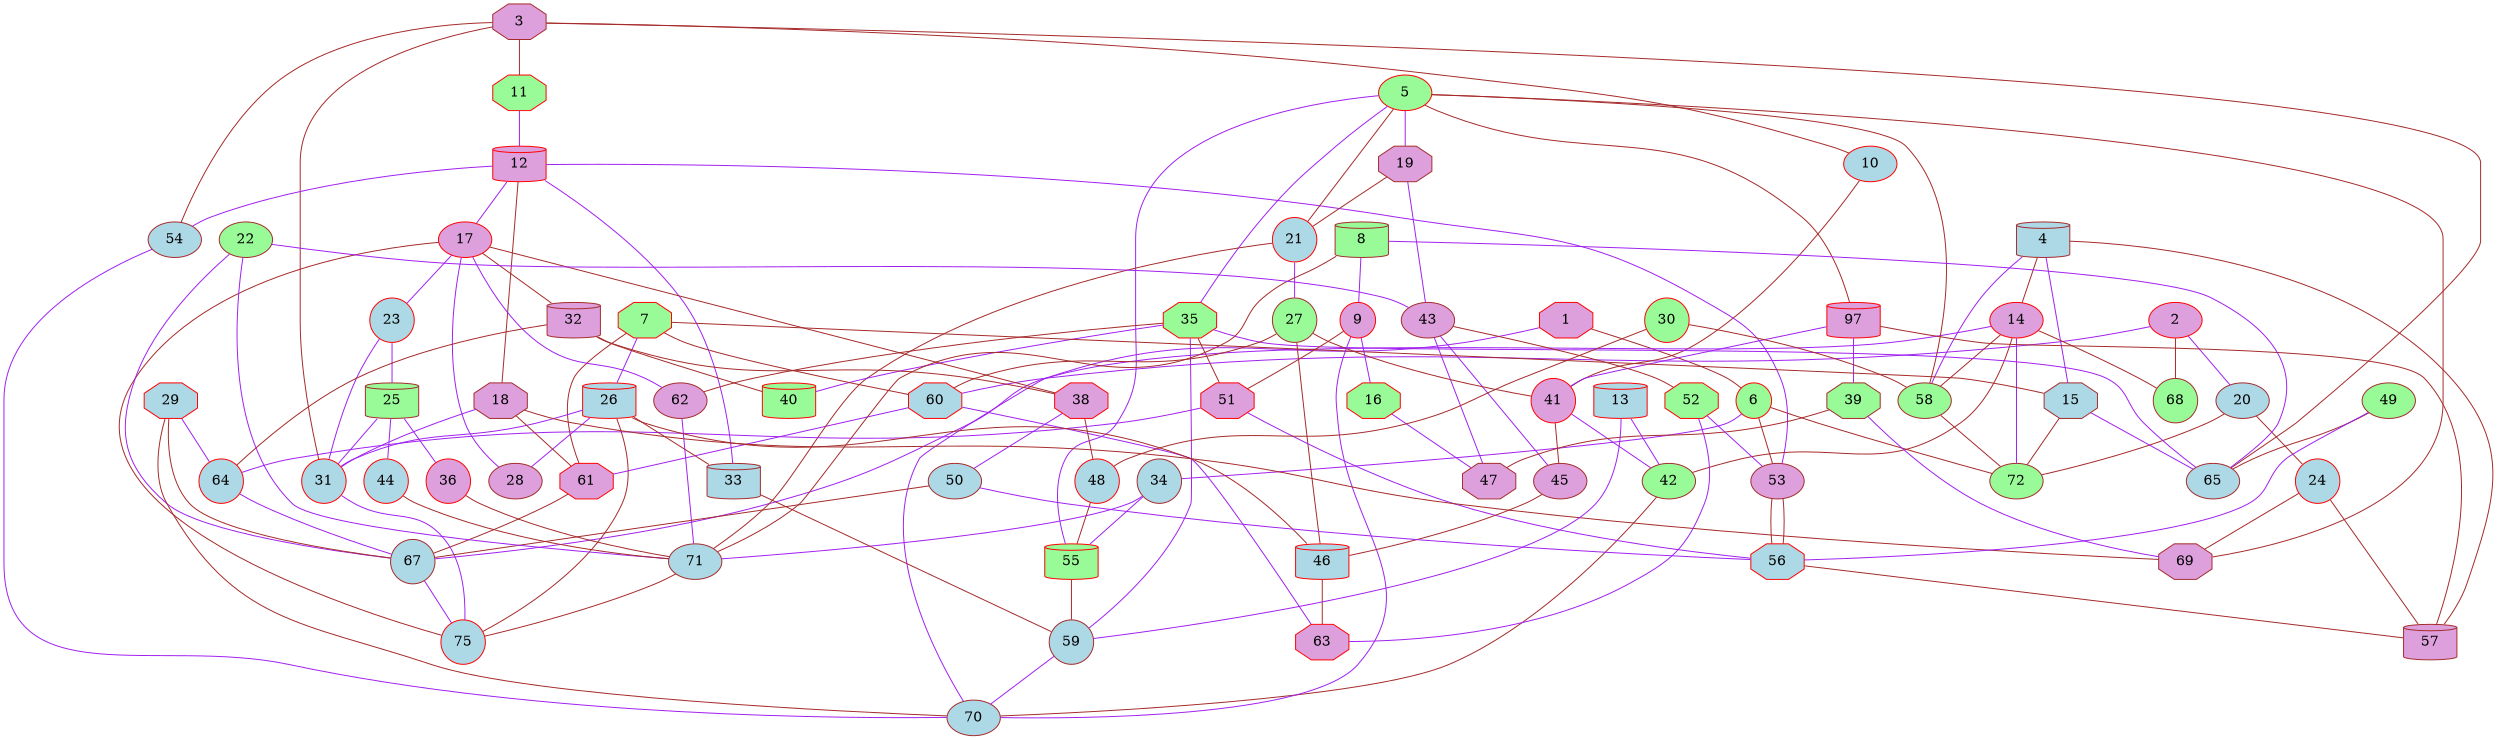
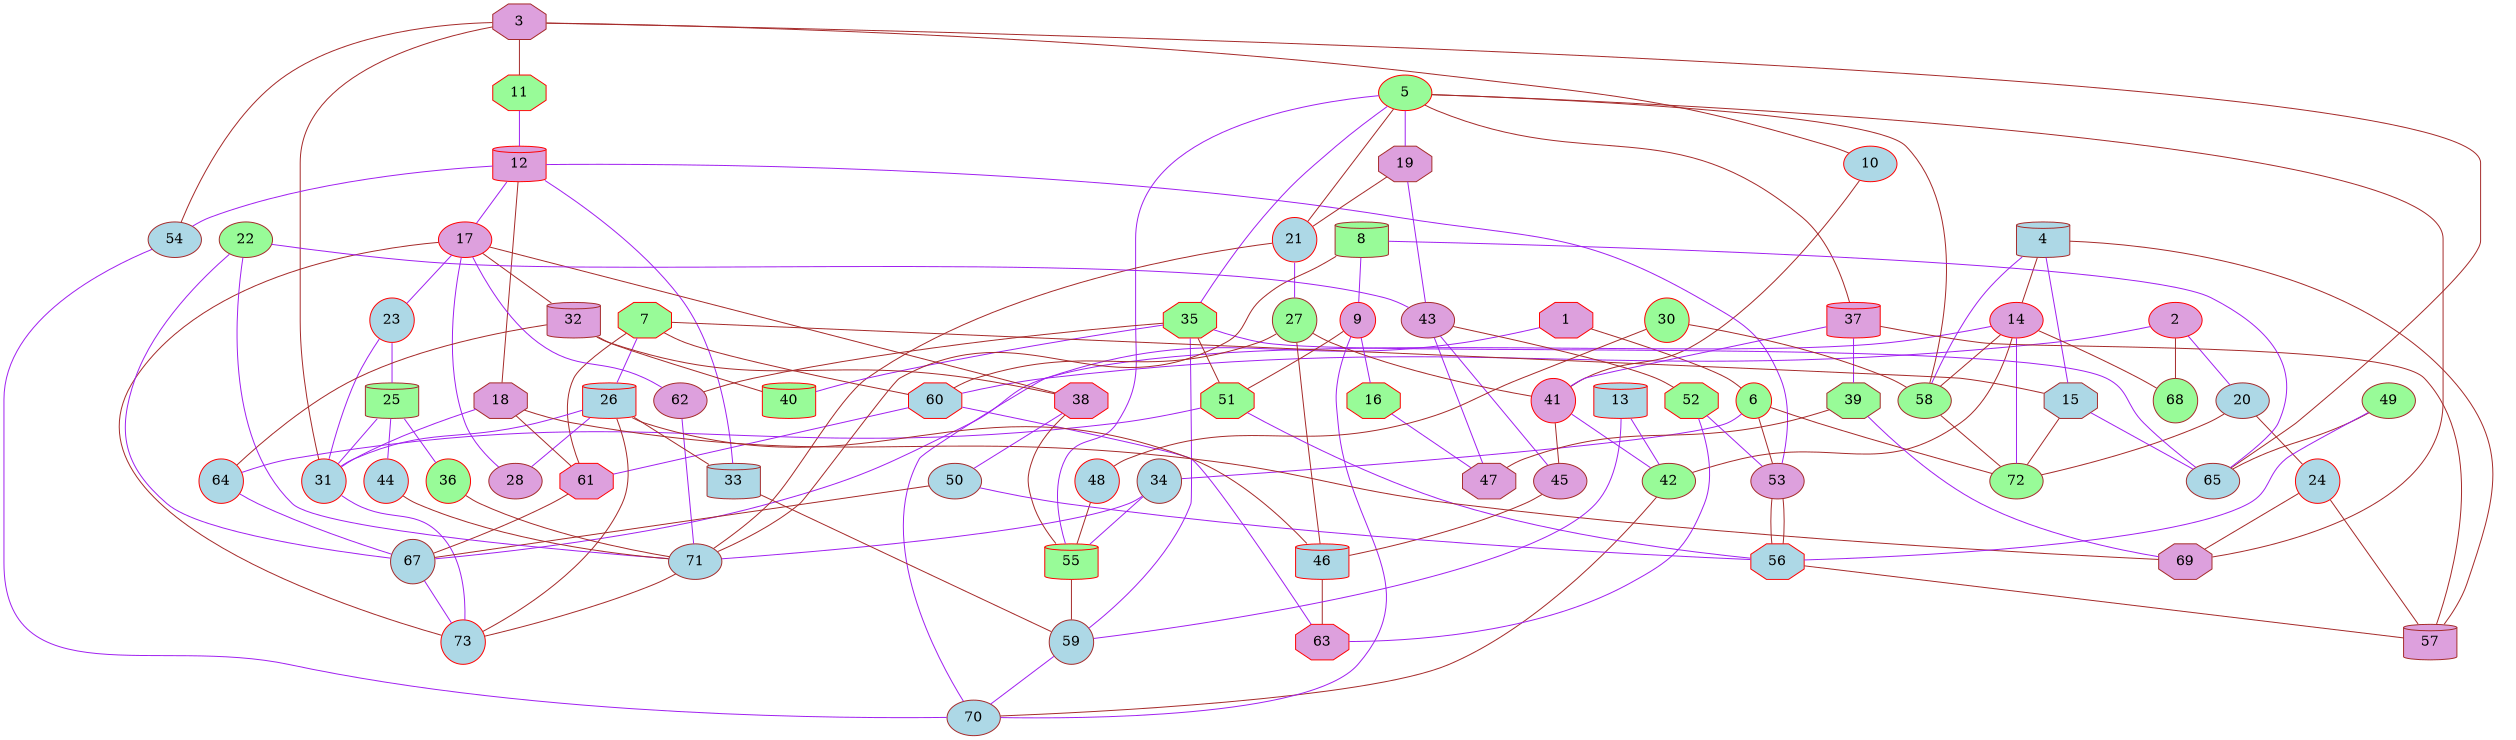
node "97": label "97" -> "37"
node "29": removed
node "51": fillcolor plum -> palegreen
edge "38" -- "48": now "38" -- "55"
node "36": fillcolor plum -> palegreen
node "75": label "75" -> "73"
